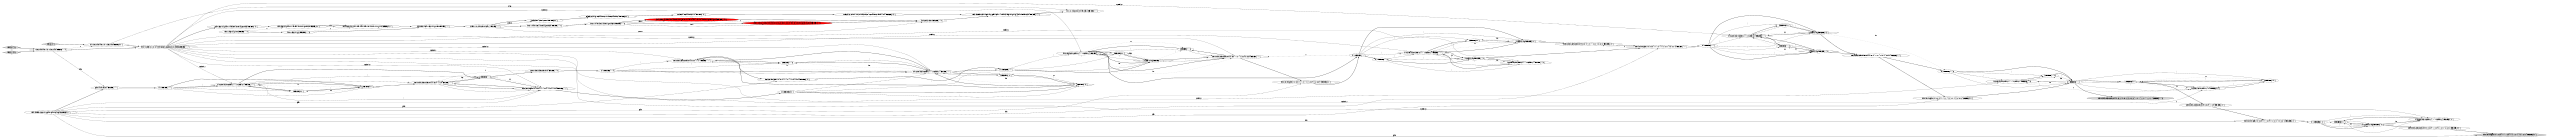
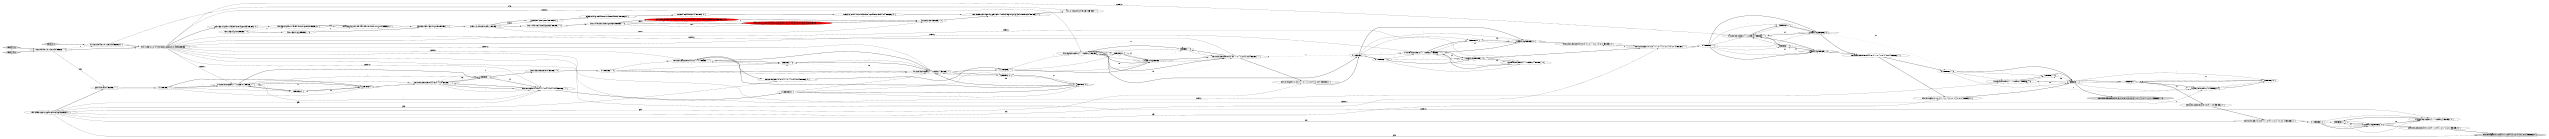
edge "i < expectedKeys.length@@@36@@@['1', '1', '1']" -> "i++@@@37@@@['0', '0', '1']": label "stream" -> "true"
